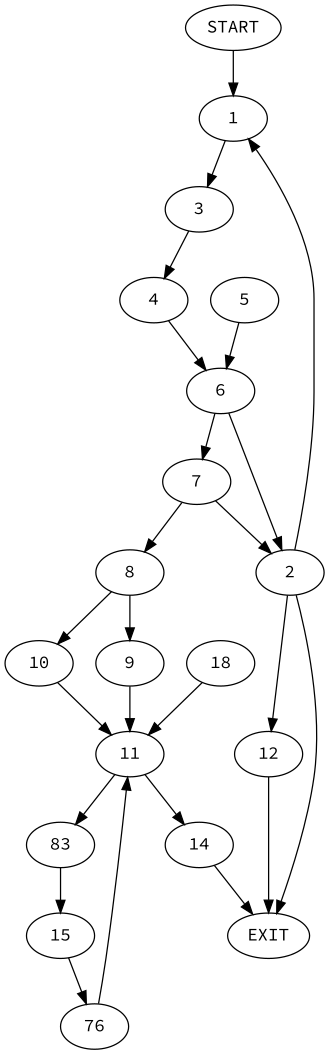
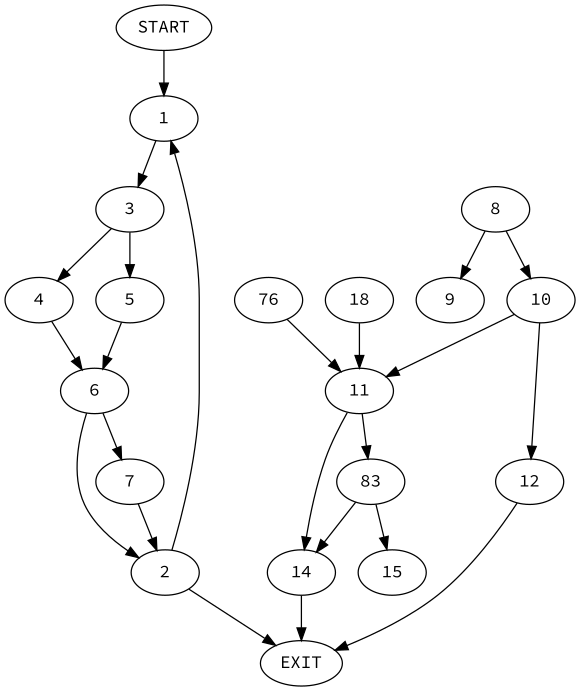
edge "3" -> "5": added
edge "7" -> "8": removed
edge "83" -> "14": added
edge "2" -> "12": now "10" -> "12"
edge "9" -> "11": removed
edge "15" -> "76": removed
